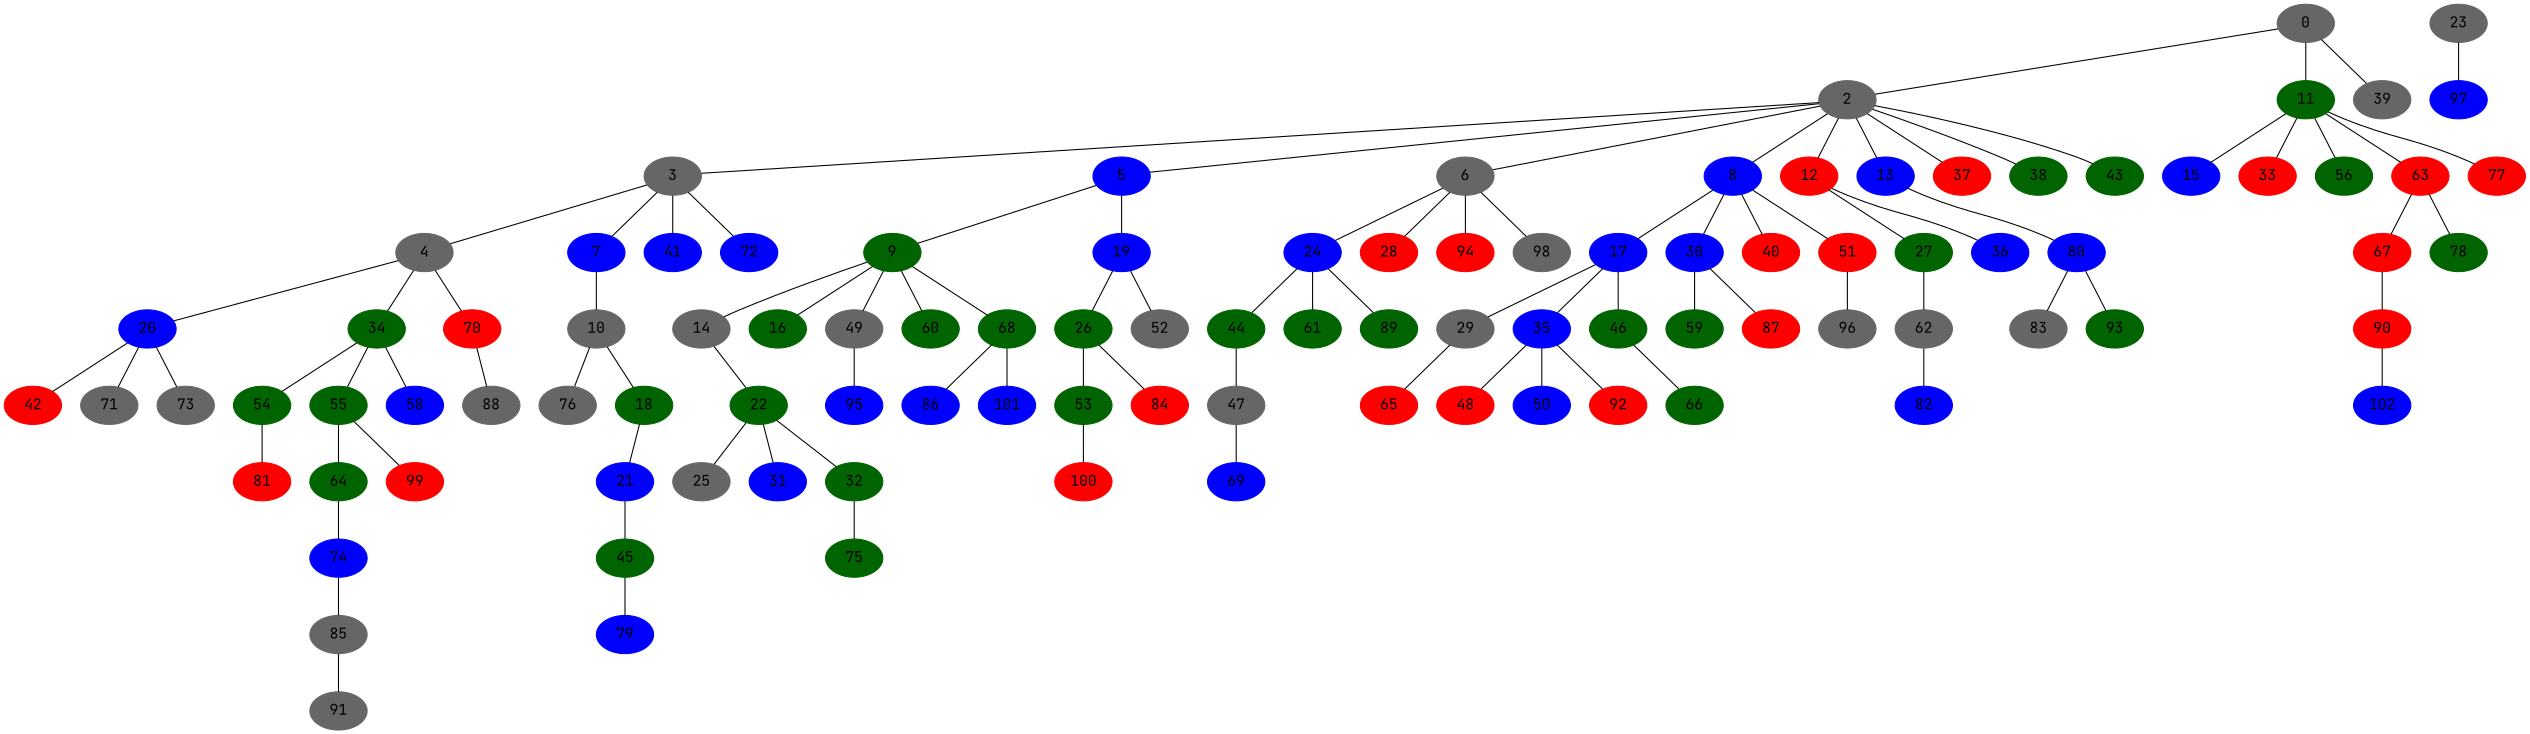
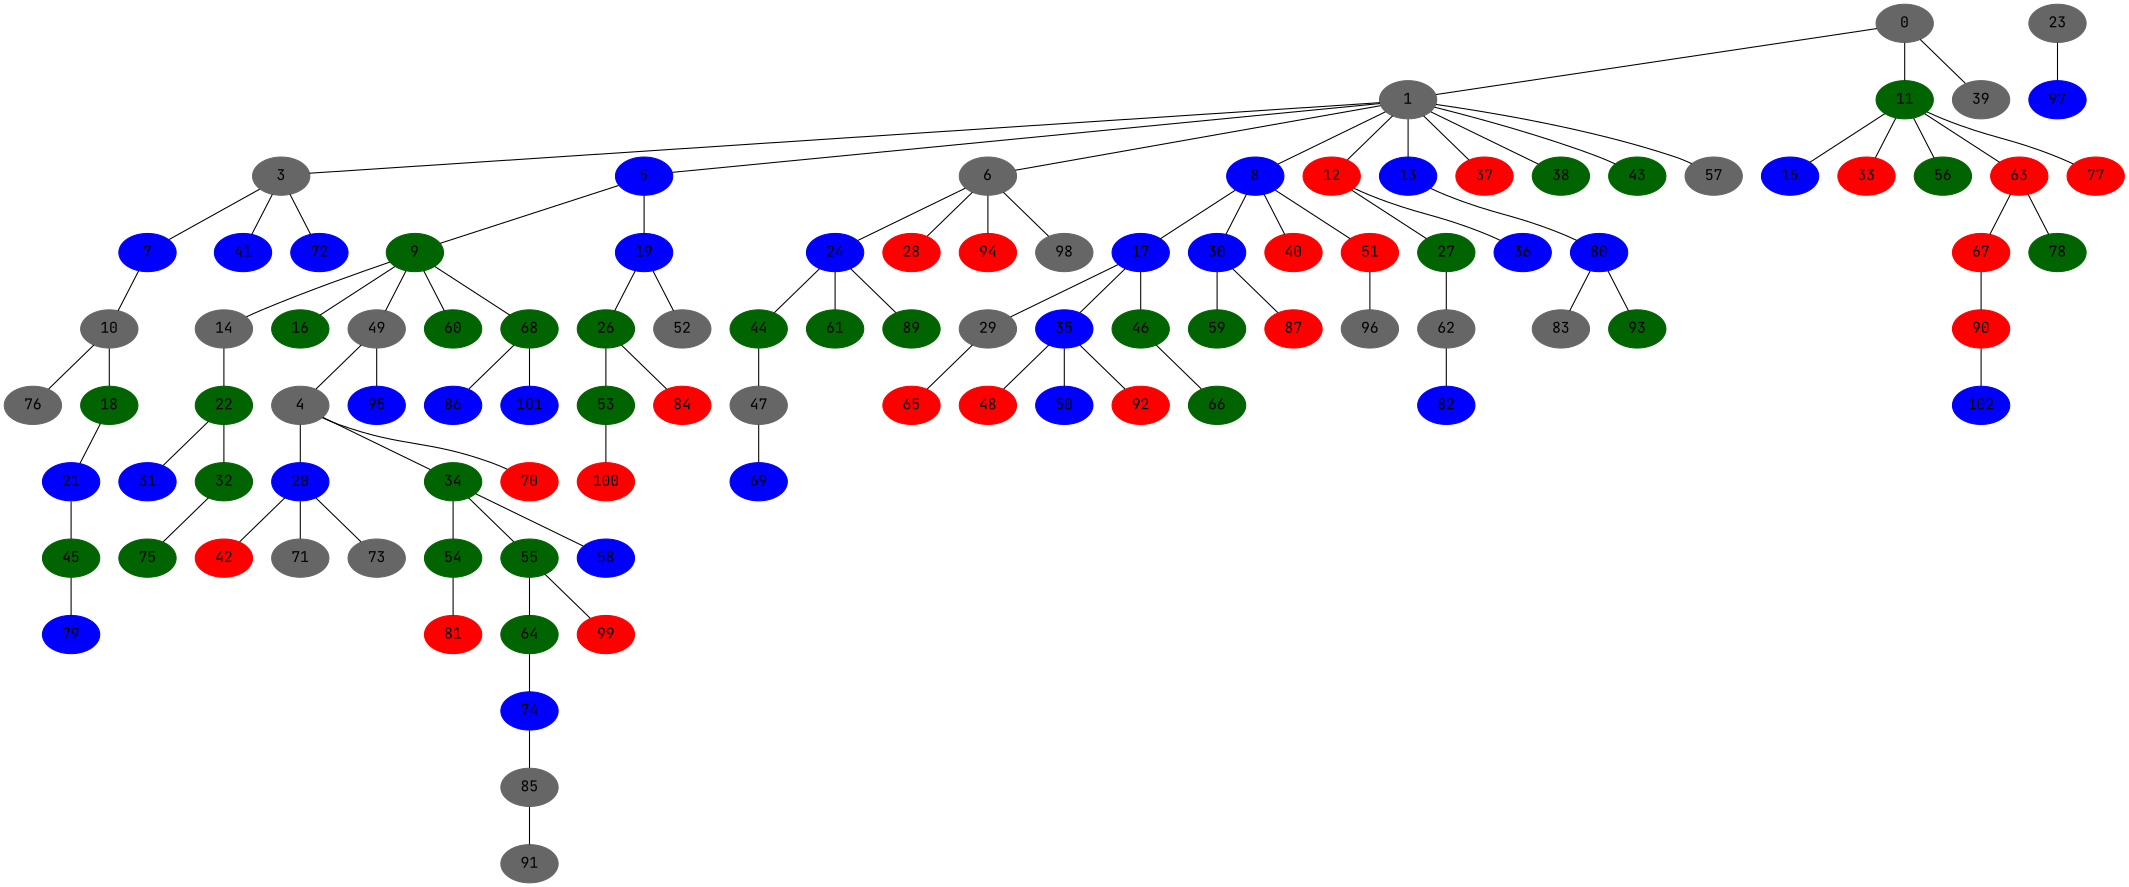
node "2": label "2" -> "1"
node "57": added
edge "3" -- "4": now "49" -- "4"
node "88": removed
node "25": removed
